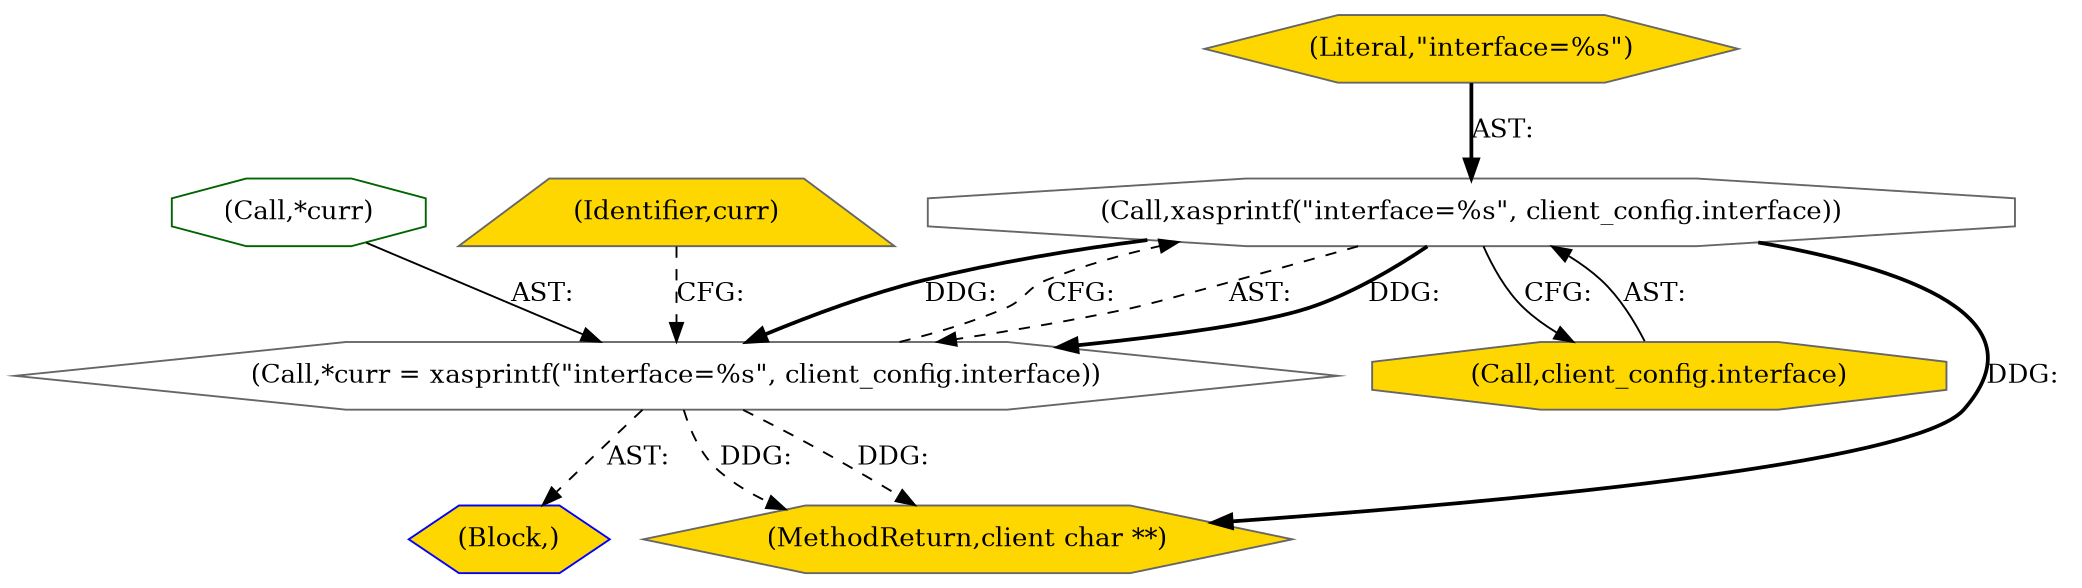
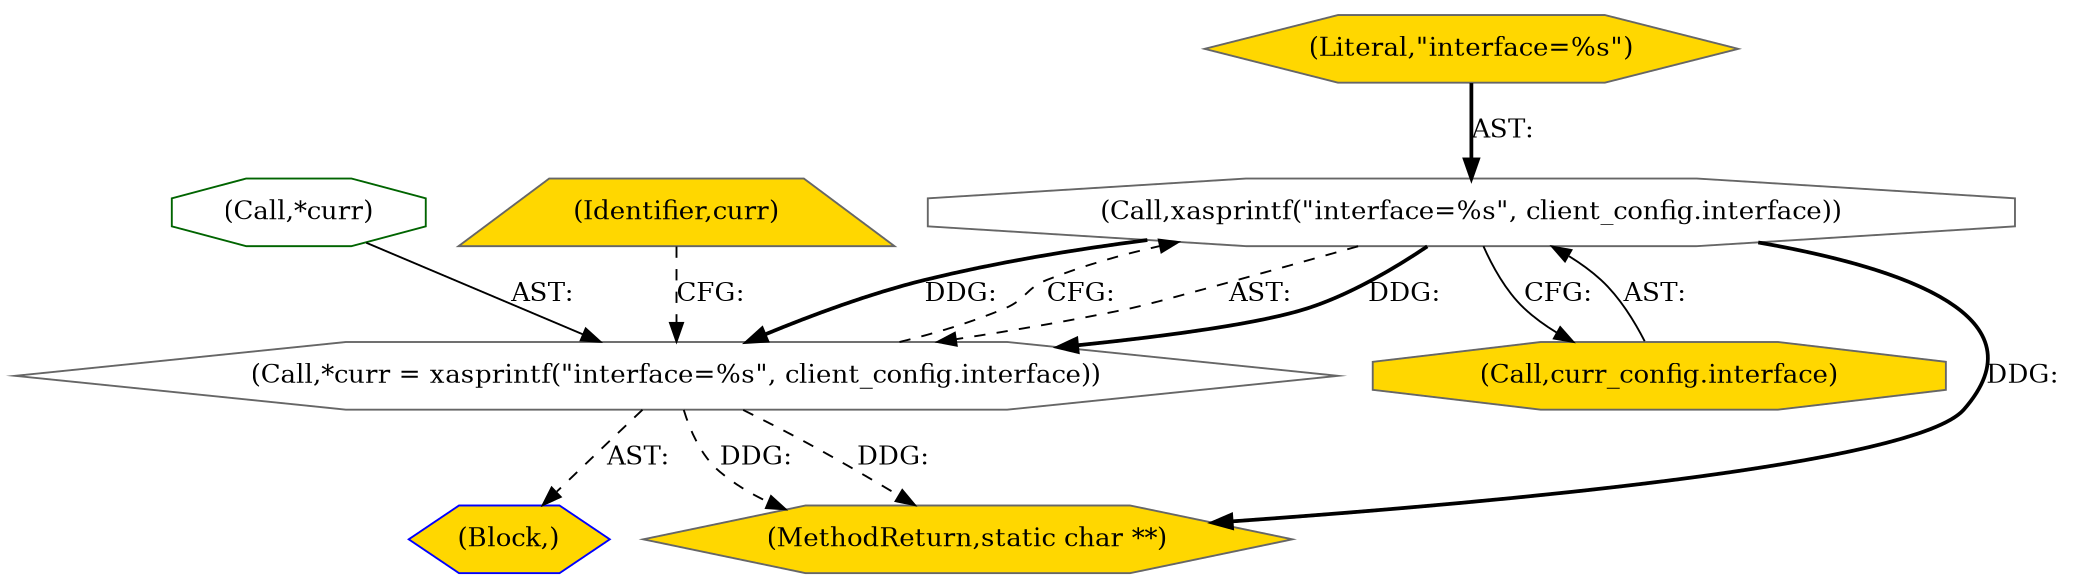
node "(Call,client_config.interface)": label "(Call,client_config.interface)" -> "(Call,curr_config.interface)"
node "(MethodReturn,client char **)": label "(MethodReturn,client char **)" -> "(MethodReturn,static char **)"
